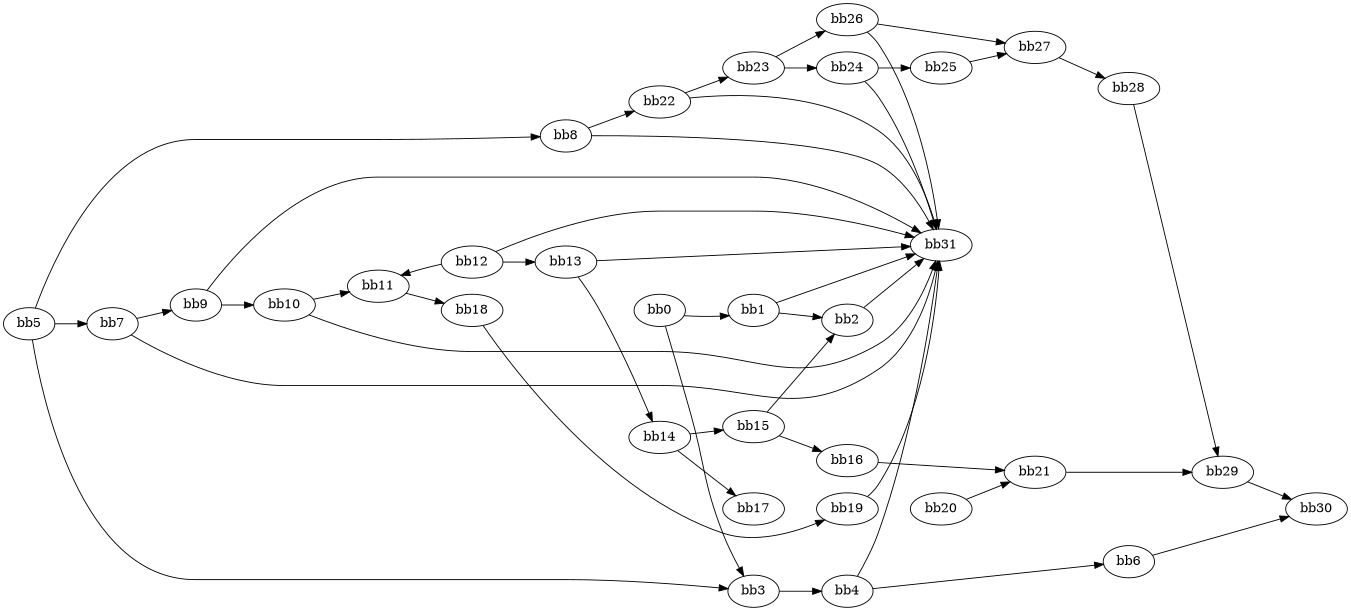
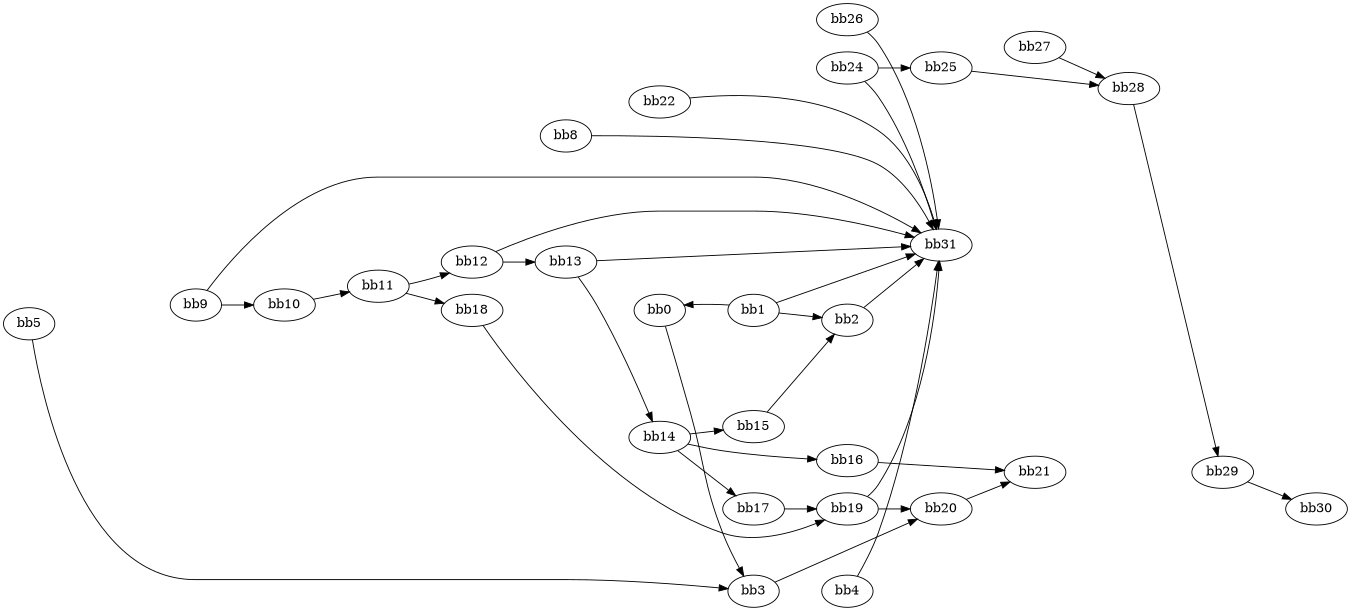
edge "bb26" -> "bb27": removed
edge "bb25" -> "bb27": now "bb25" -> "bb28"
node "bb23": removed
edge "bb8" -> "bb22": removed
edge "bb5" -> "bb8": removed
edge "bb12" -> "bb11": reversed
edge "bb0" -> "bb1": reversed
node "bb7": removed
edge "bb10" -> "bb31": removed
edge "bb15" -> "bb16": now "bb14" -> "bb16"
edge "bb21" -> "bb29": removed
edge "bb17" -> "bb19": added
edge "bb19" -> "bb20": added
node "bb6": removed
edge "bb3" -> "bb4": now "bb3" -> "bb20"
